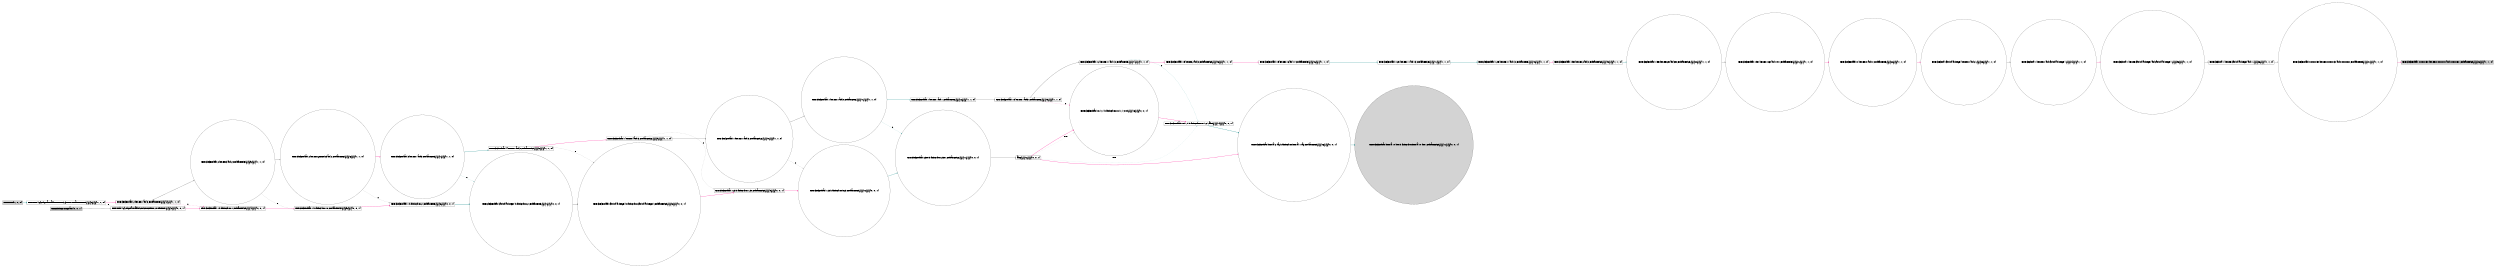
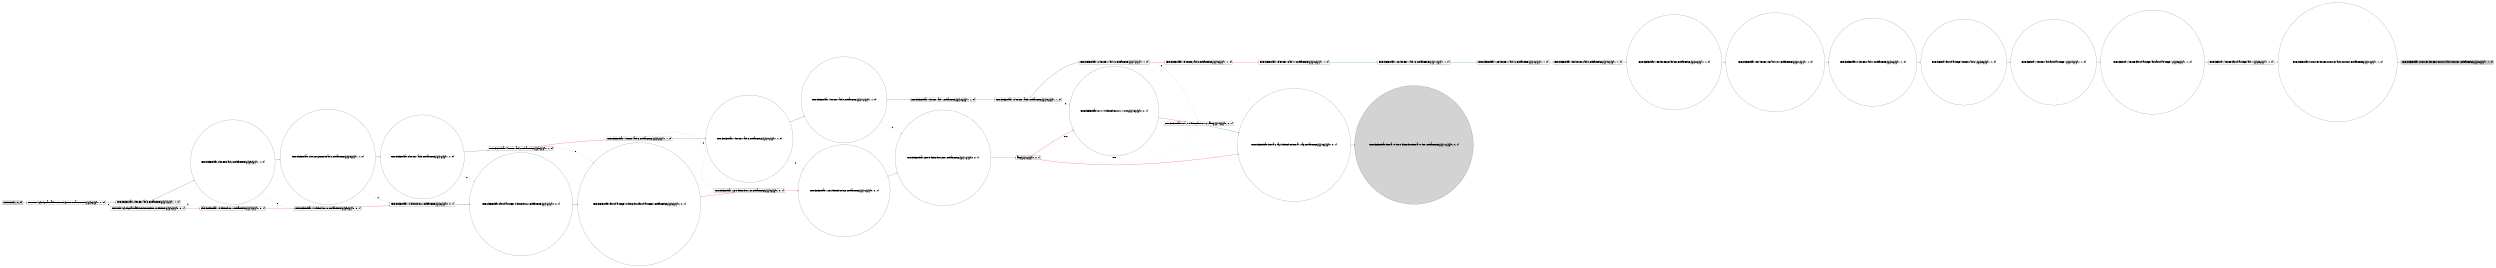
node "testIsDistinctFromOperator['0', '0', '1']": removed
